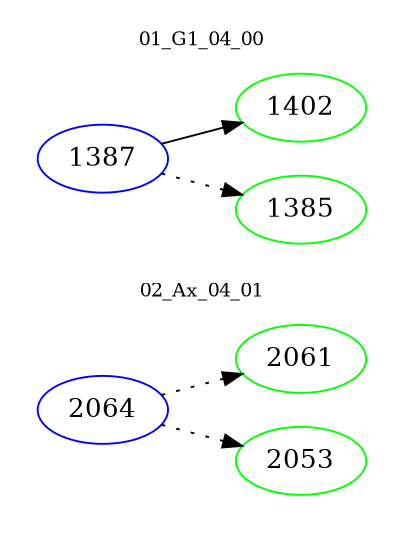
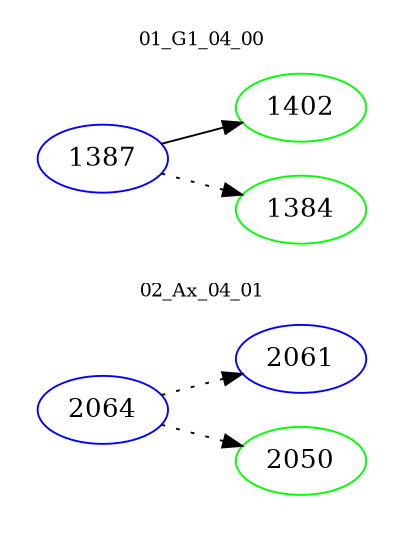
node "1385": label "1385" -> "1384"
node "2061": color green -> blue
node "2053": label "2053" -> "2050"
